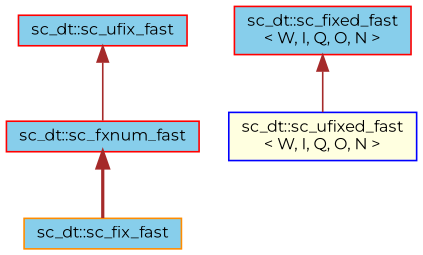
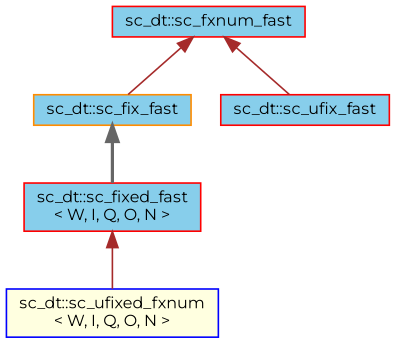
edge "sc_dt::sc_fxnum_fast" -> "sc_dt::sc_ufix_fast": reversed
node "sc_dt::sc_ufixed_fast < W, I, Q, O, N >": label "sc_dt::sc_ufixed_fast < W, I, Q, O, N >" -> "sc_dt::sc_ufixed_fxnum < W, I, Q, O, N >"
edge "sc_dt::sc_fixed_fast < W, I, Q, O, N >" -> "sc_dt::sc_fix_fast": added
edge "sc_dt::sc_fix_fast" -> "sc_dt::sc_fxnum_fast": style bold -> solid
